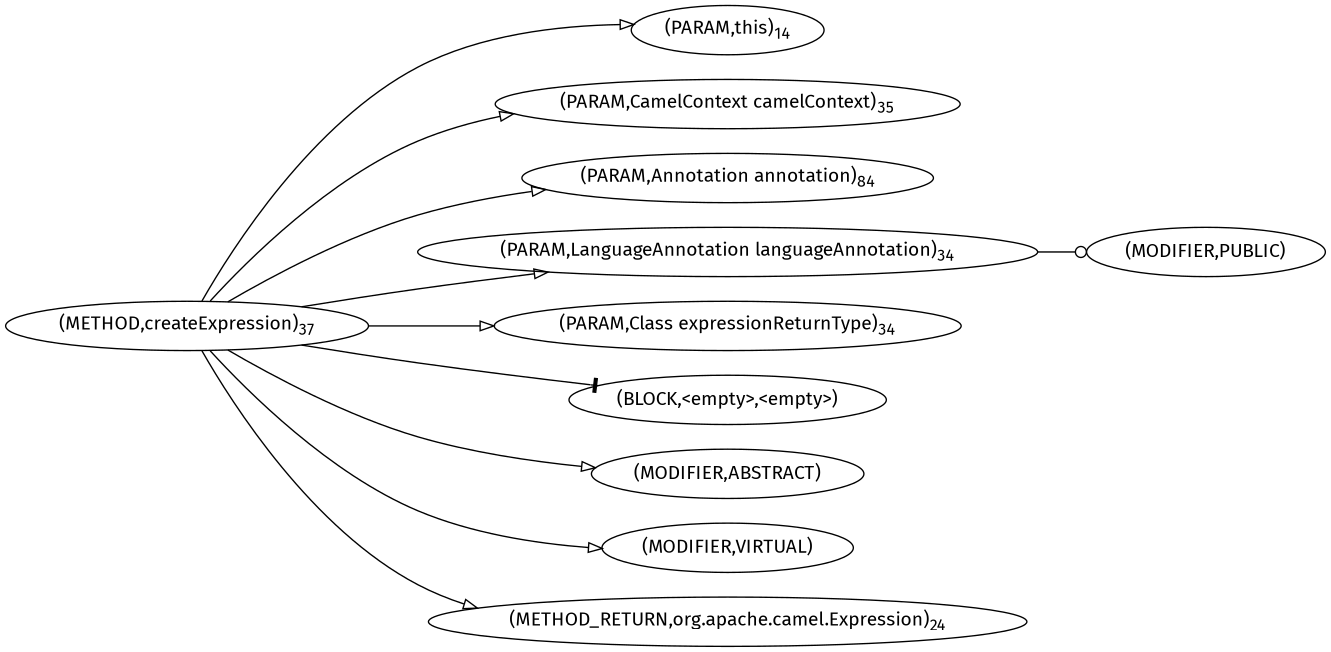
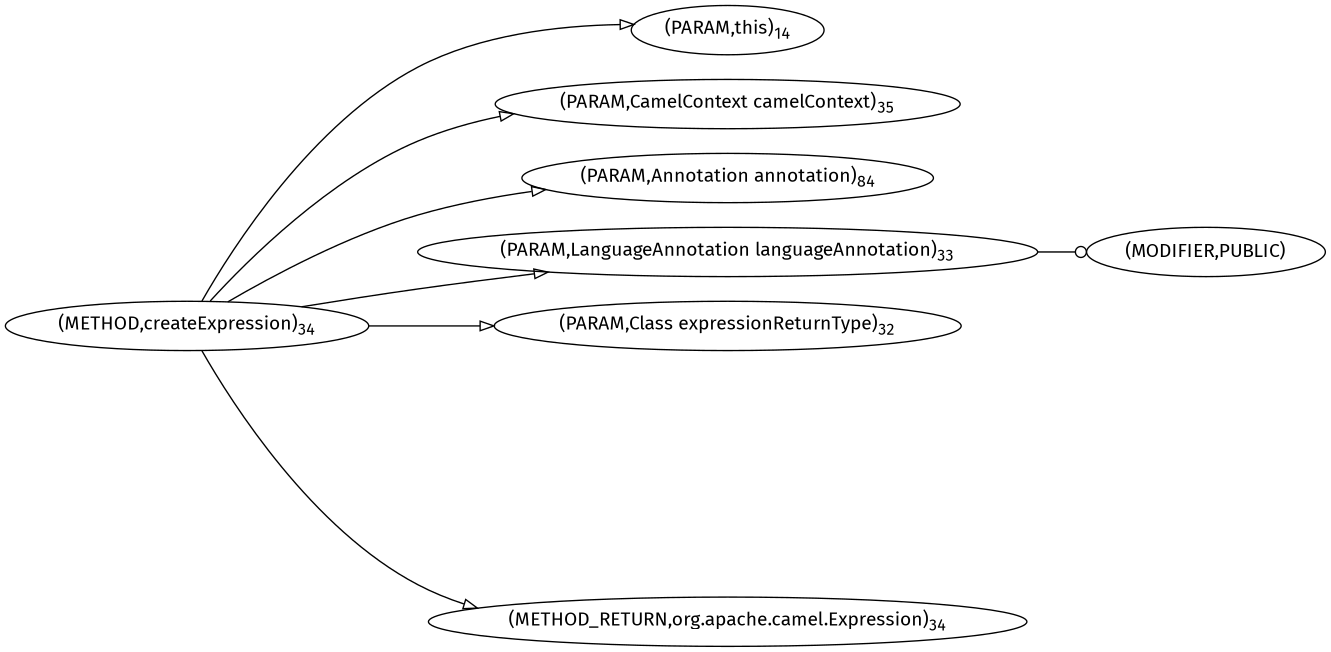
node "(PARAM,LanguageAnnotation languageAnnotation)": text "34" -> "33"
node "(METHOD,createExpression)": text "37" -> "34"
node "(PARAM,Class expressionReturnType)": text "34" -> "32"
node "(BLOCK,<empty>,<empty>)": removed
node "(MODIFIER,ABSTRACT)": removed
node "(MODIFIER,VIRTUAL)": removed
node "(METHOD_RETURN,org.apache.camel.Expression)": text "24" -> "34"
